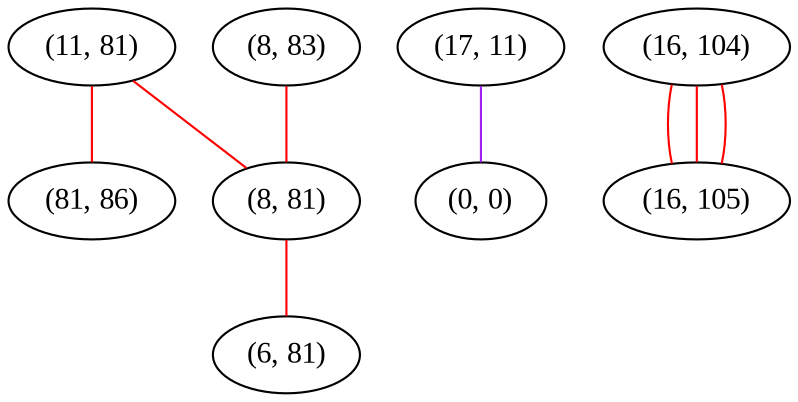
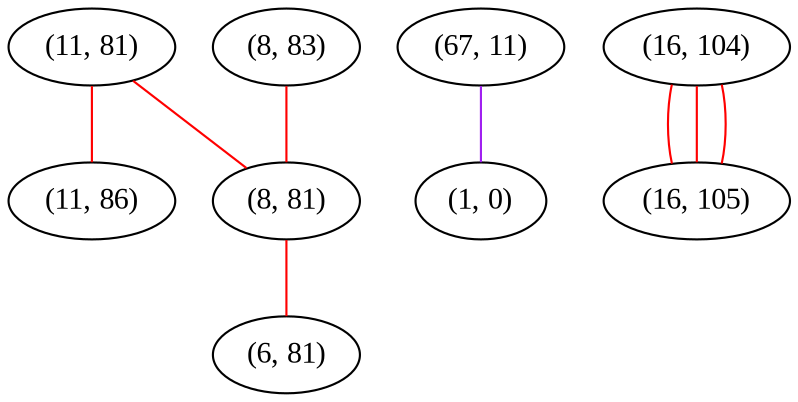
node "(17, 11)": label "(17, 11)" -> "(67, 11)"
node "(81, 86)": label "(81, 86)" -> "(11, 86)"
node "(0, 0)": label "(0, 0)" -> "(1, 0)"
